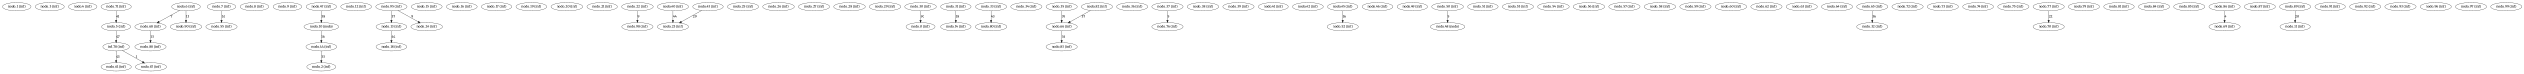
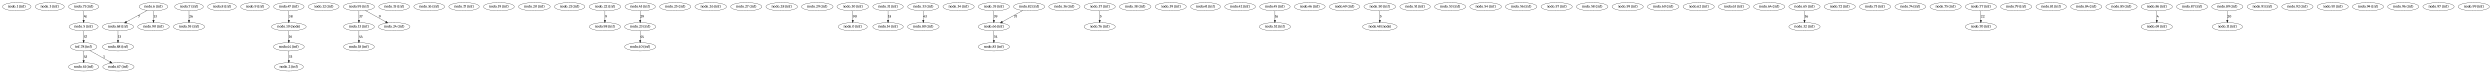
node "nodo_4 (inf)": removed
node "nodo_94 (inf)": added
edge "nodo_40 (inf)" -> "nodo_23 (inf)": reversed
